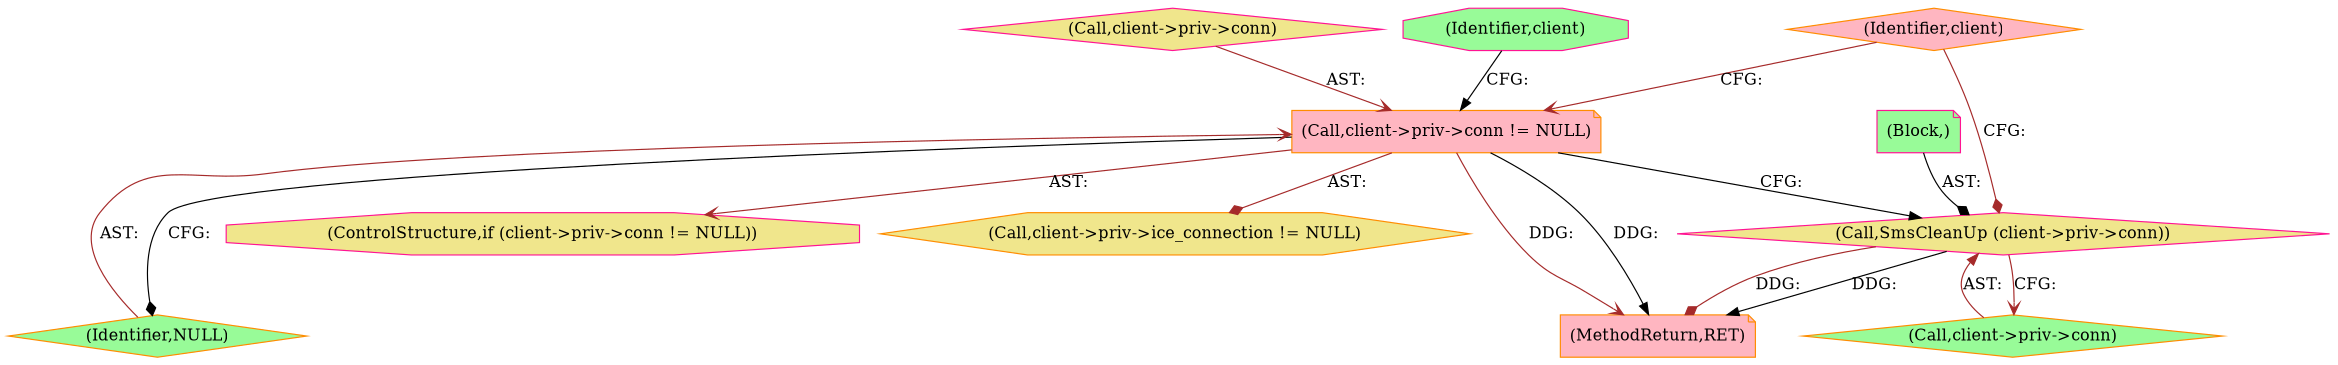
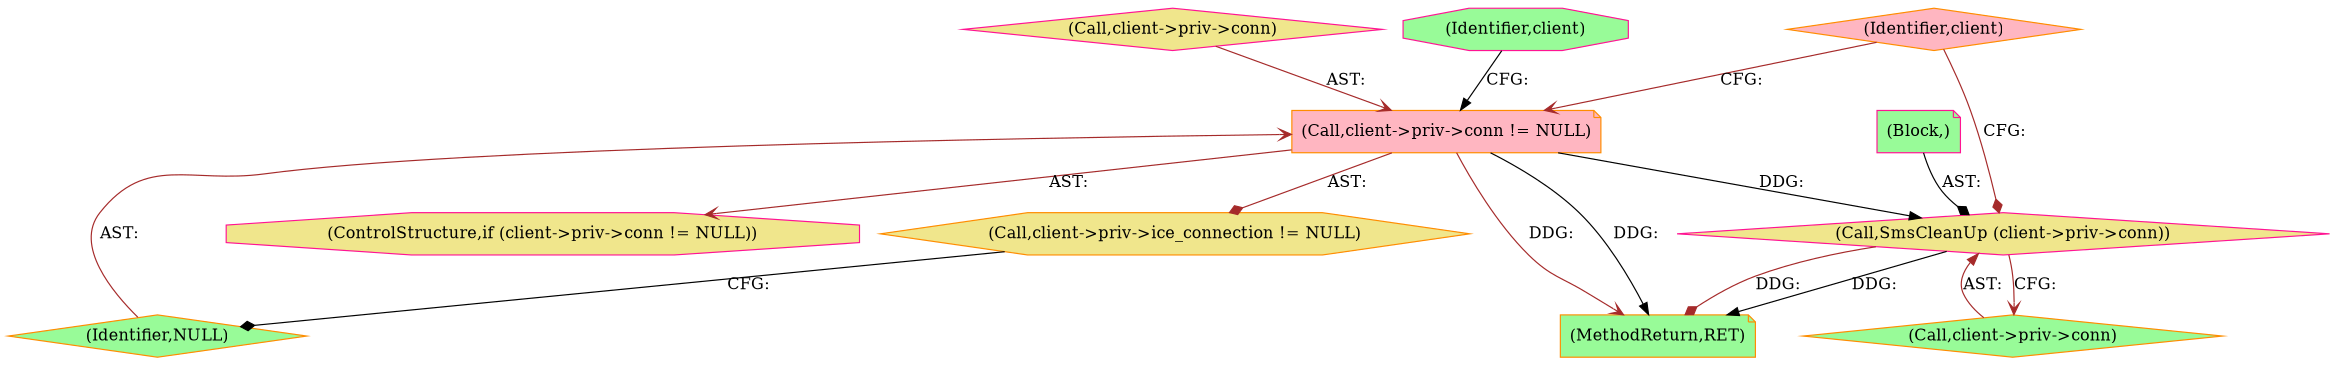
edge "(Call,client->priv->conn != NULL)" -> "(Identifier,NULL)": now "(Call,client->priv->ice_connection != NULL)" -> "(Identifier,NULL)"
edge "(Call,client->priv->conn != NULL)" -> "(Call,SmsCleanUp (client->priv->conn))": label "CFG: " -> "DDG: "
node "(MethodReturn,RET)": fillcolor lightpink -> palegreen
